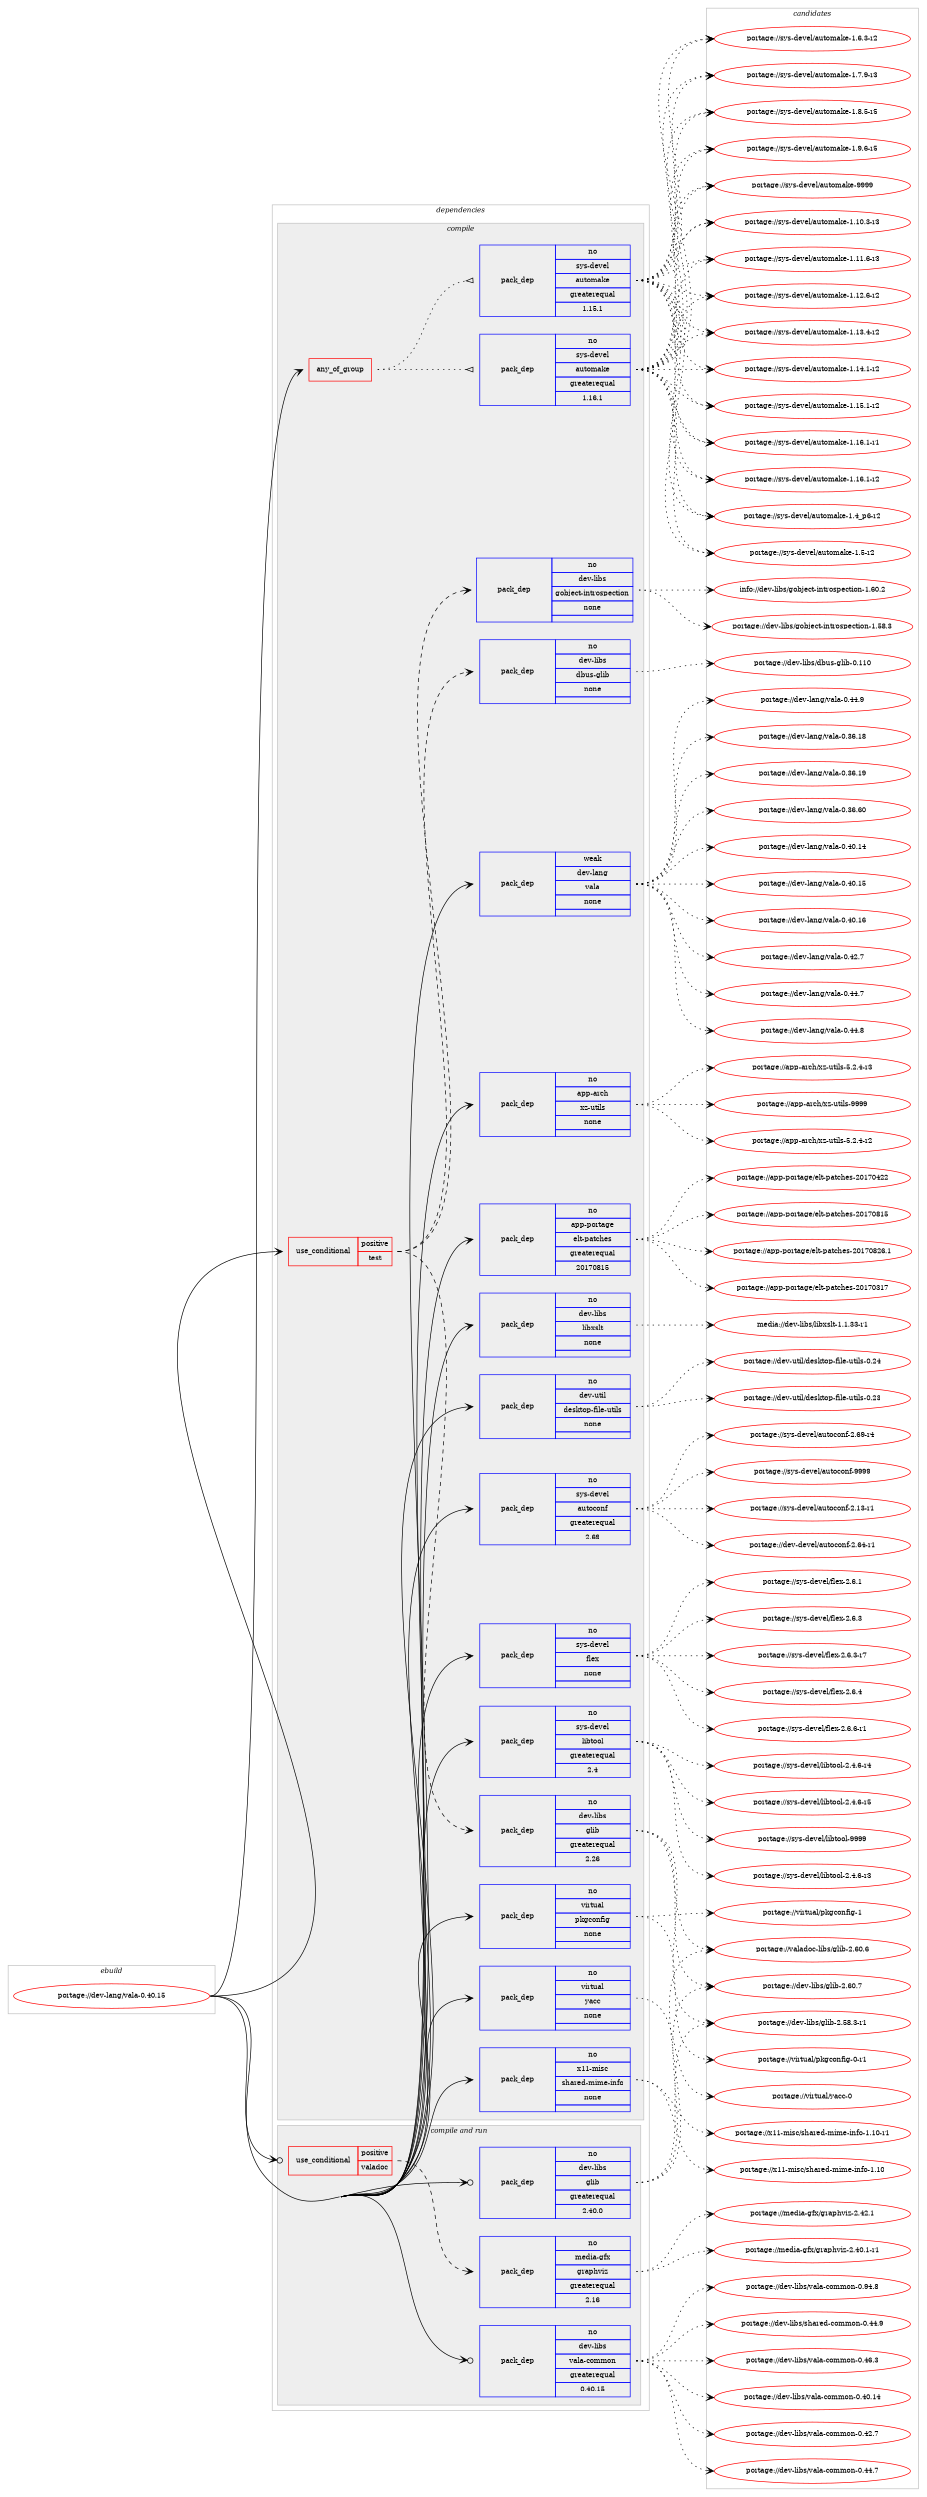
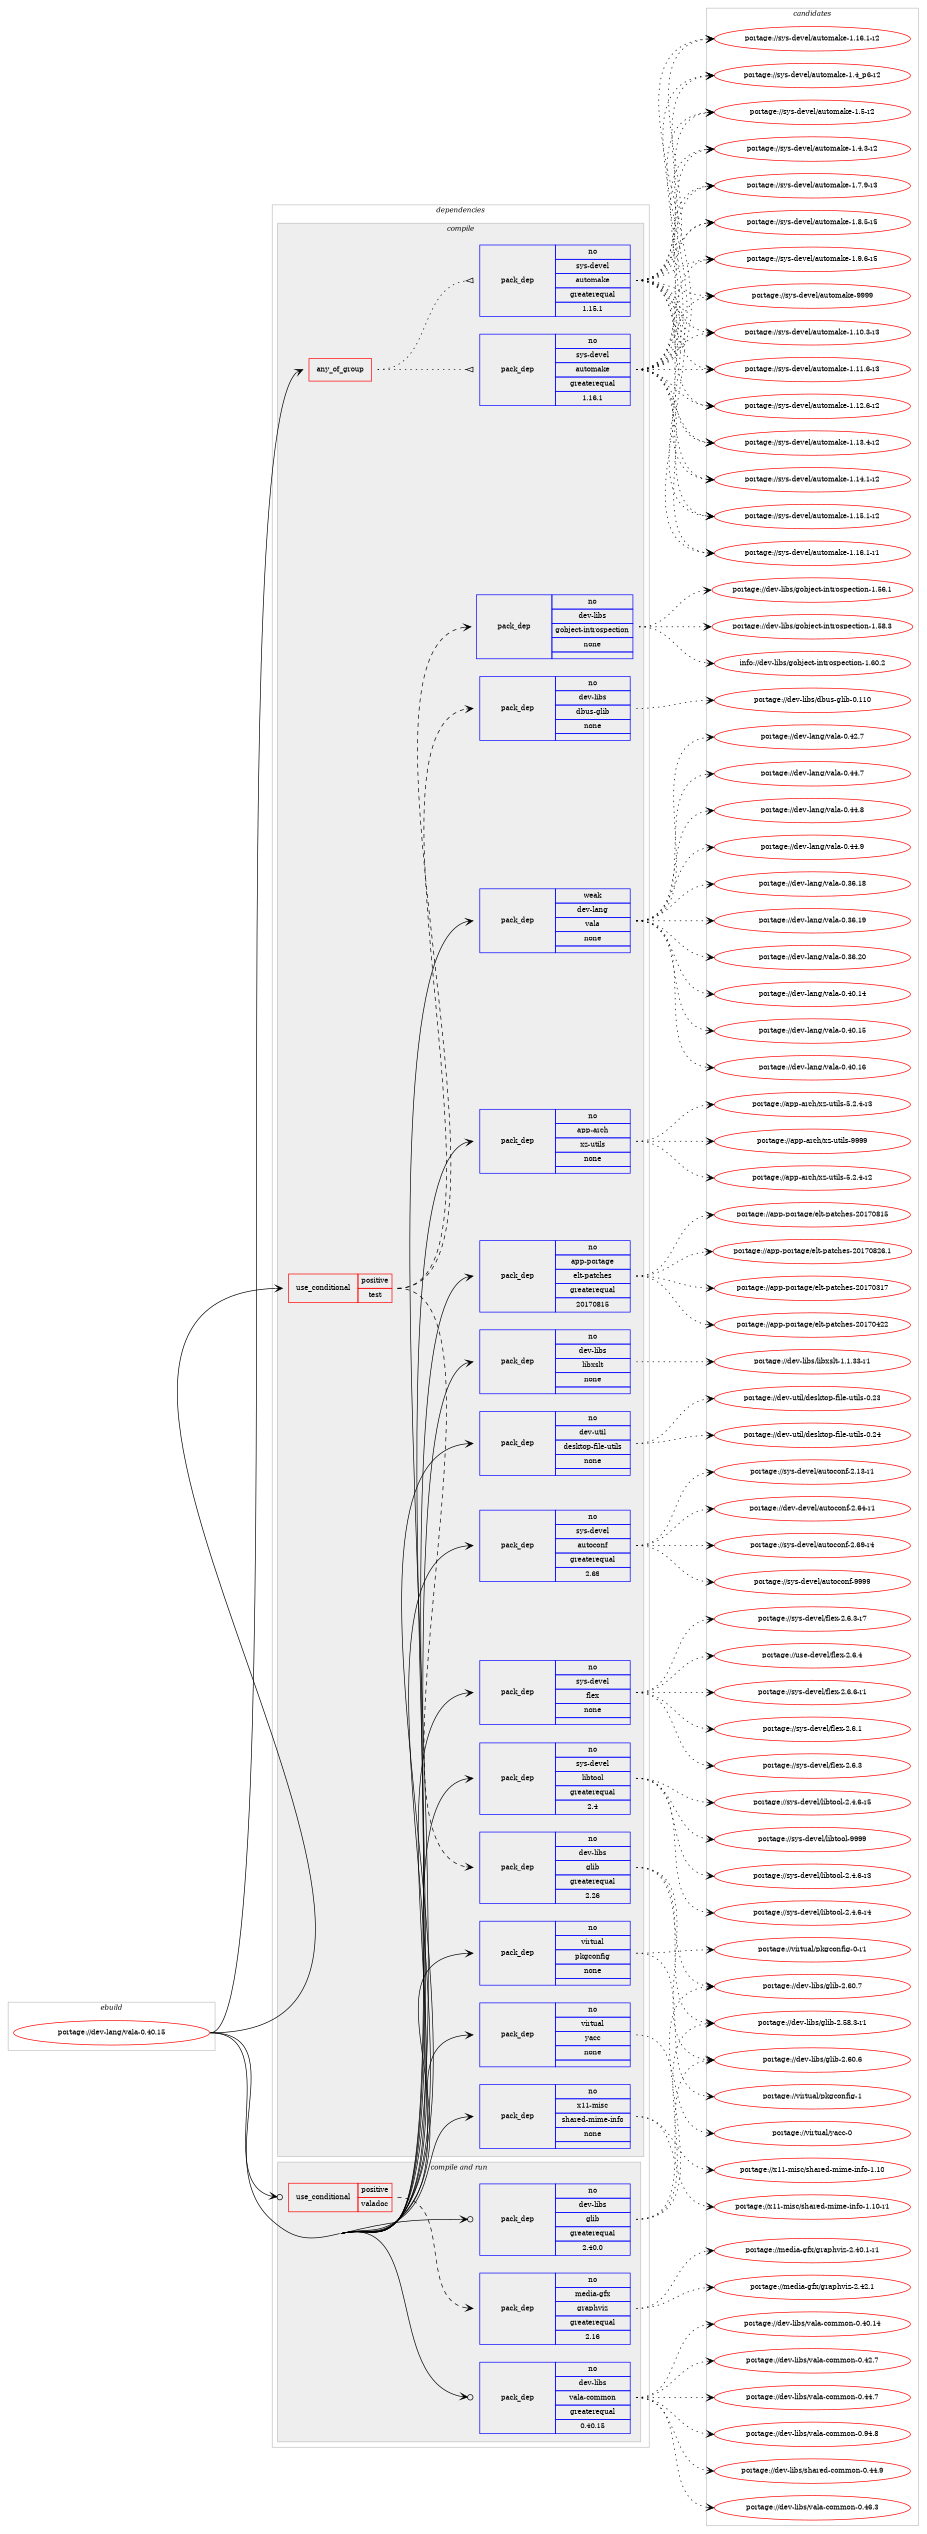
node "portage://sys-devel/automake-1.6.3-r2": label "portage://sys-devel/automake-1.6.3-r2" -> "portage://sys-devel/automake-1.4.3-r2"
node "portage://dev-libs/gobject-introspection-1.56.1": added
node "portage://dev-lang/vala-0.36.60": label "portage://dev-lang/vala-0.36.60" -> "portage://dev-lang/vala-0.36.20"
node "media://dev-libs/libxslt-1.1.33-r1": label "media://dev-libs/libxslt-1.1.33-r1" -> "portage://dev-libs/libxslt-1.1.33-r1"
node "portage://sys-devel/flex-2.6.4": label "portage://sys-devel/flex-2.6.4" -> "portage://use-devel/flex-2.6.4"
node "portage://valadoc-libs/glib-2.60.6": label "portage://valadoc-libs/glib-2.60.6" -> "portage://dev-libs/glib-2.60.6"
